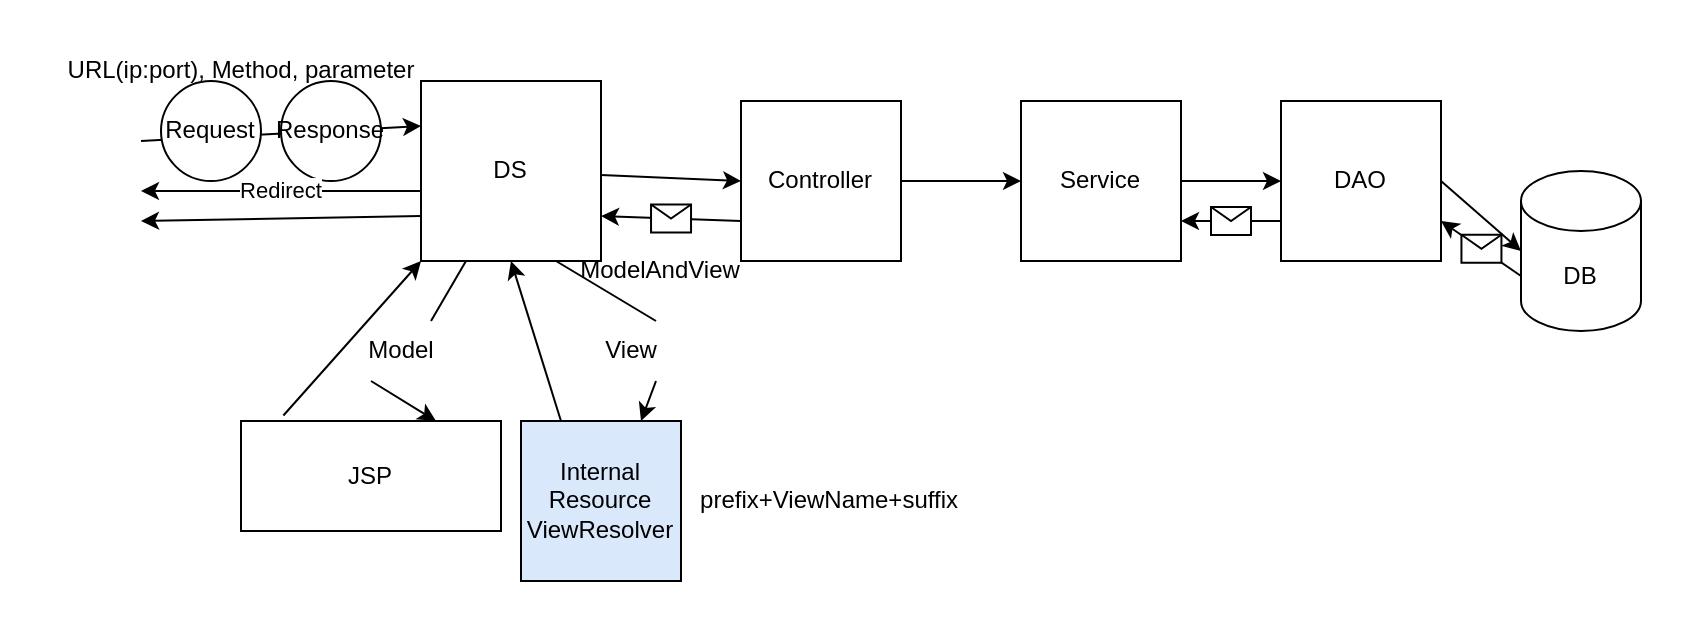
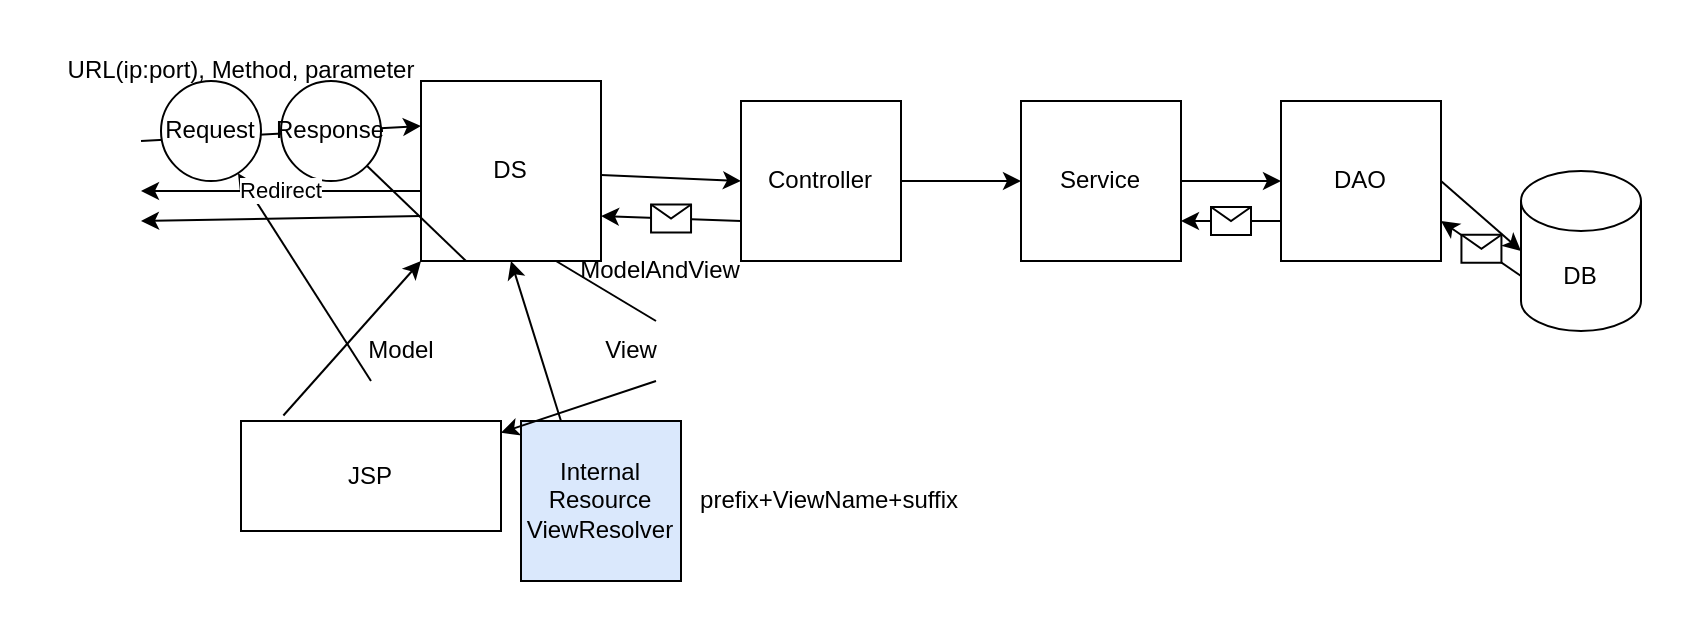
edge "DS" -- "Model": now "DS" -- "Response"
edge "View" -> "Internal Resource ViewResolver": now "View" -> "JSP"
edge "Model" -> "JSP": now "Model" -> "Request"
